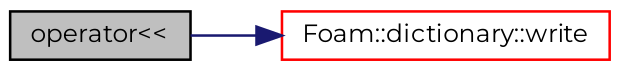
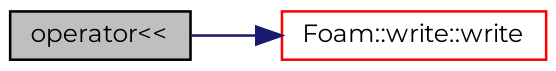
node "Foam::dictionary::write": label "Foam::dictionary::write" -> "Foam::write::write"
